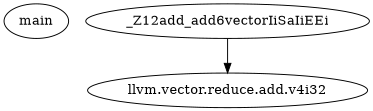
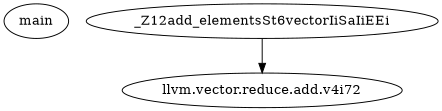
node "_Z12add_add6vectorIiSaIiEEi": label "_Z12add_add6vectorIiSaIiEEi" -> "_Z12add_elementsSt6vectorIiSaIiEEi"
node "llvm.vector.reduce.add.v4i32": label "llvm.vector.reduce.add.v4i32" -> "llvm.vector.reduce.add.v4i72"
